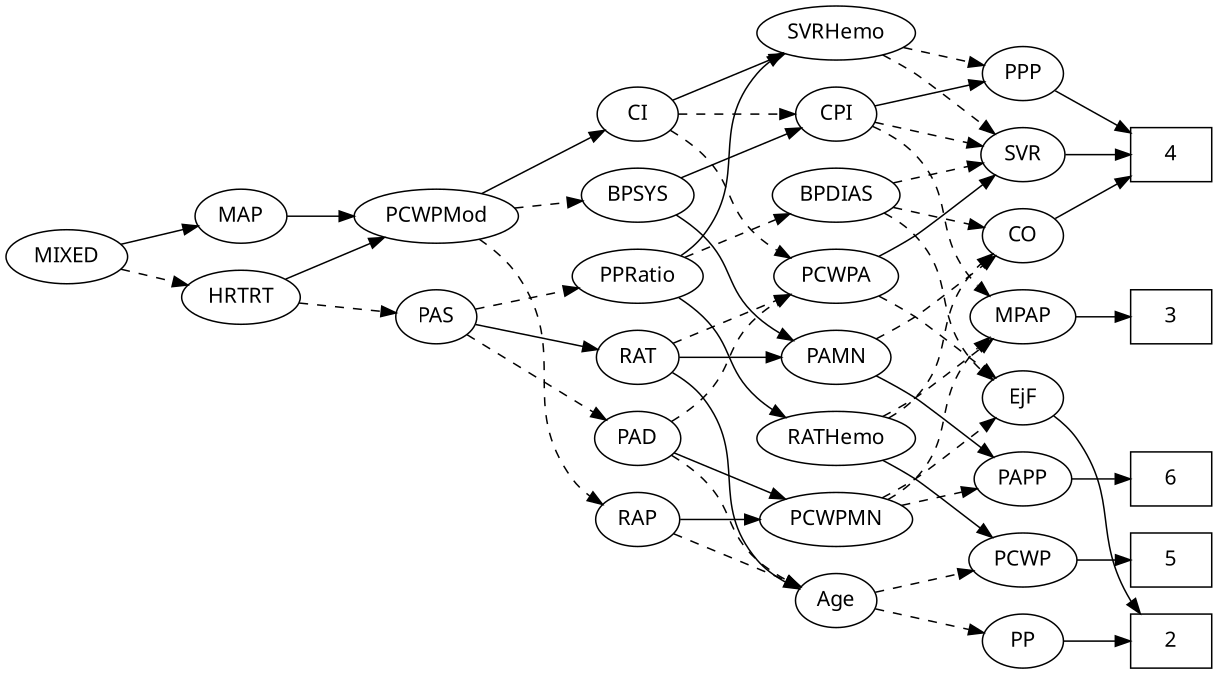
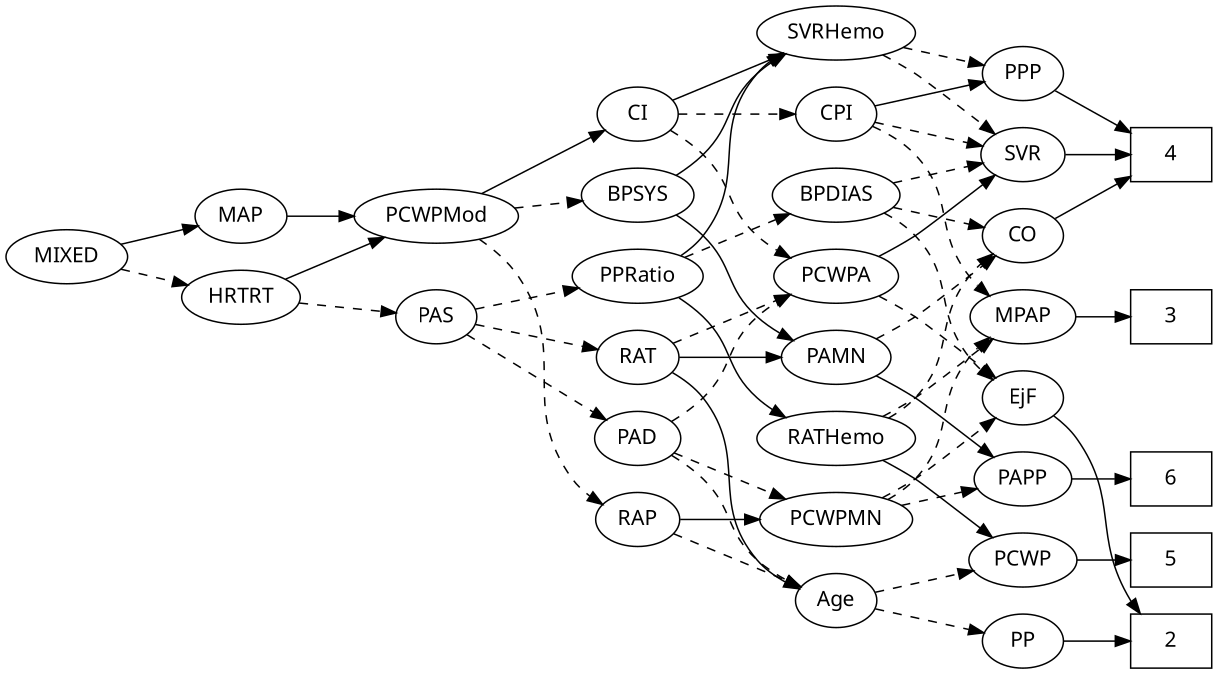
edge "BPSYS" -> "CPI": now "BPSYS" -> "SVRHemo"
edge "PAS" -> "RAT": style solid -> dashed
edge "PAD" -> "PCWPMN": style solid -> dashed
